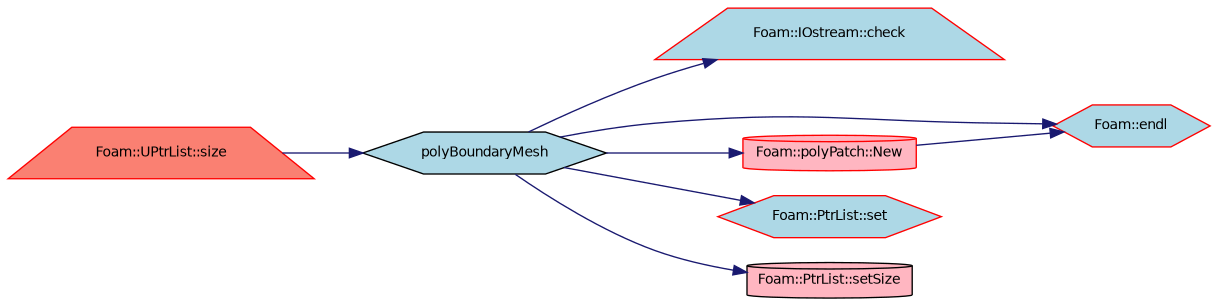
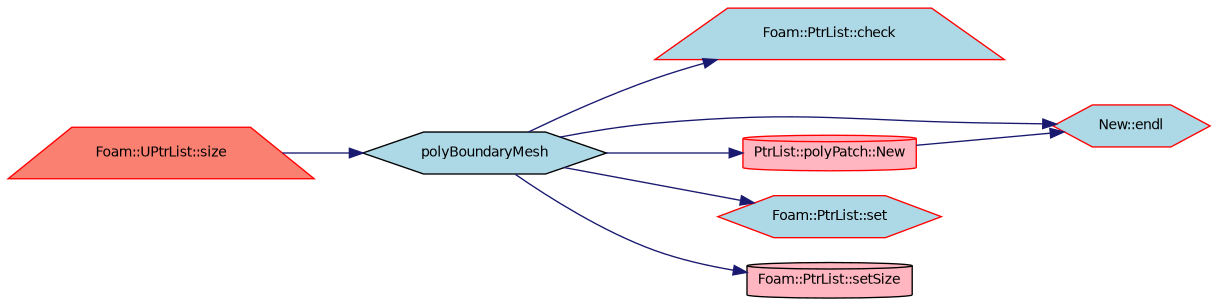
node "Foam::IOstream::check": label "Foam::IOstream::check" -> "Foam::PtrList::check"
node "Foam::endl": label "Foam::endl" -> "New::endl"
node "Foam::polyPatch::New": label "Foam::polyPatch::New" -> "PtrList::polyPatch::New"
